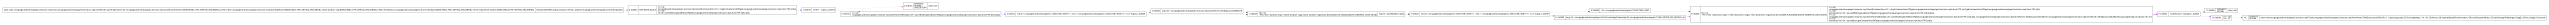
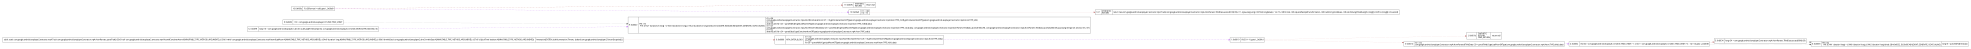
node "7: 0x0047": removed
edge "9: 0x004e" -> "10: 0x009a": removed
